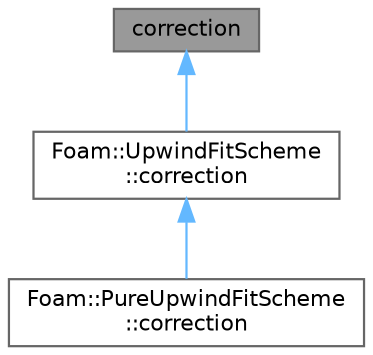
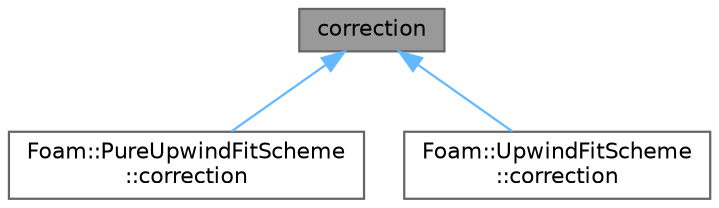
edge "Foam::PureUpwindFitScheme ::correction" -> "Foam::UpwindFitScheme ::correction": now "Foam::PureUpwindFitScheme ::correction" -> "correction"
